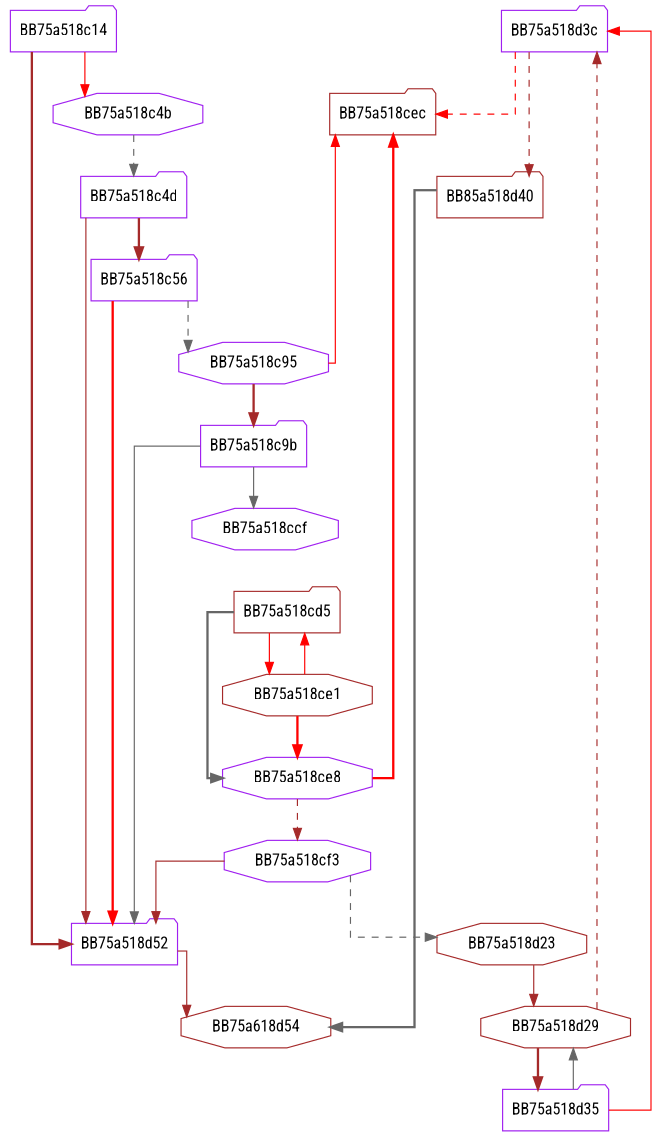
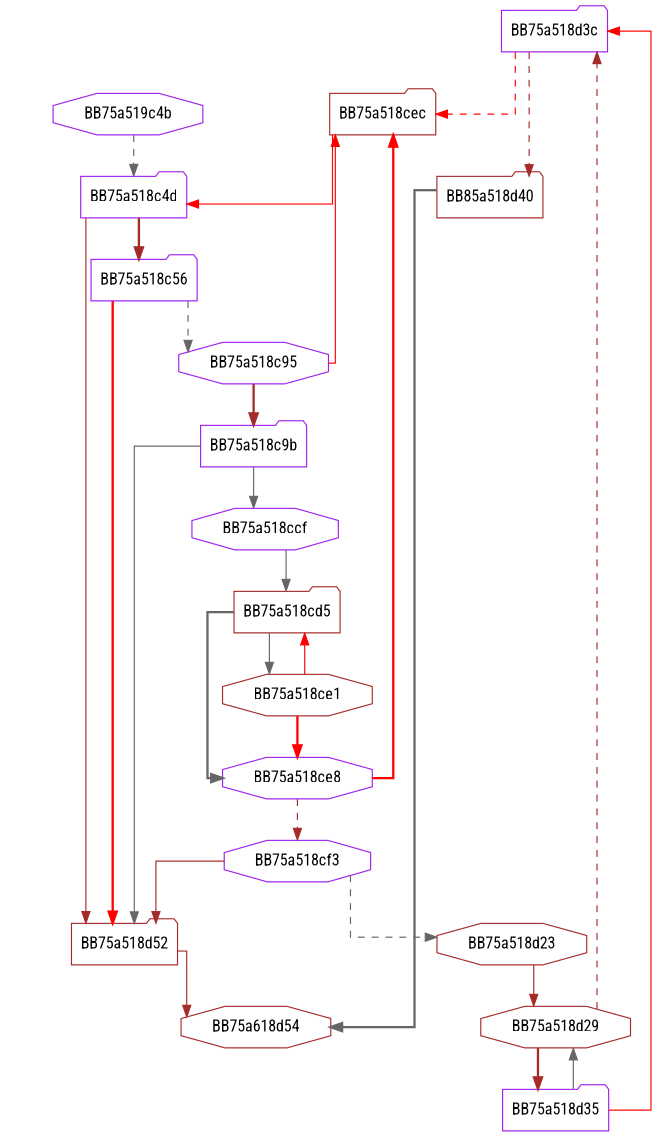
node "BB75a518c14": removed
node "BB75a518c4b": label "BB75a518c4b" -> "BB75a519c4b"
edge "BB75a518cec" -> "BB75a518c4d": added
edge "BB75a518ccf" -> "BB75a518cd5": added
edge "BB75a518cd5" -> "BB75a518ce1": color red -> gray40
node "BB75a518d52": color purple -> brown
